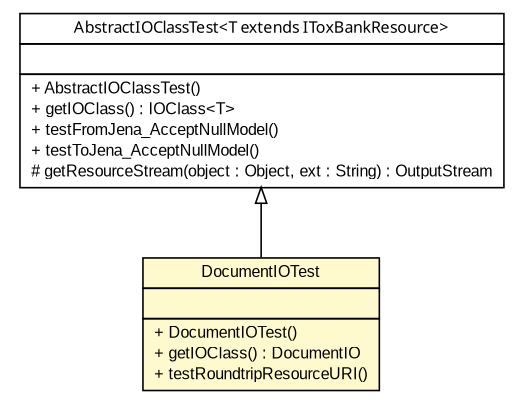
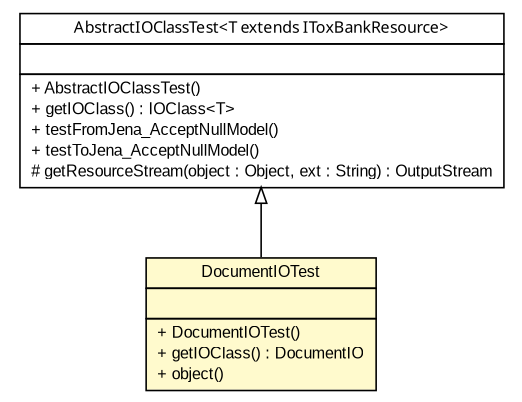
node "DocumentIOTest": text "+ testRoundtripResourceURI()" -> "+ object()"
